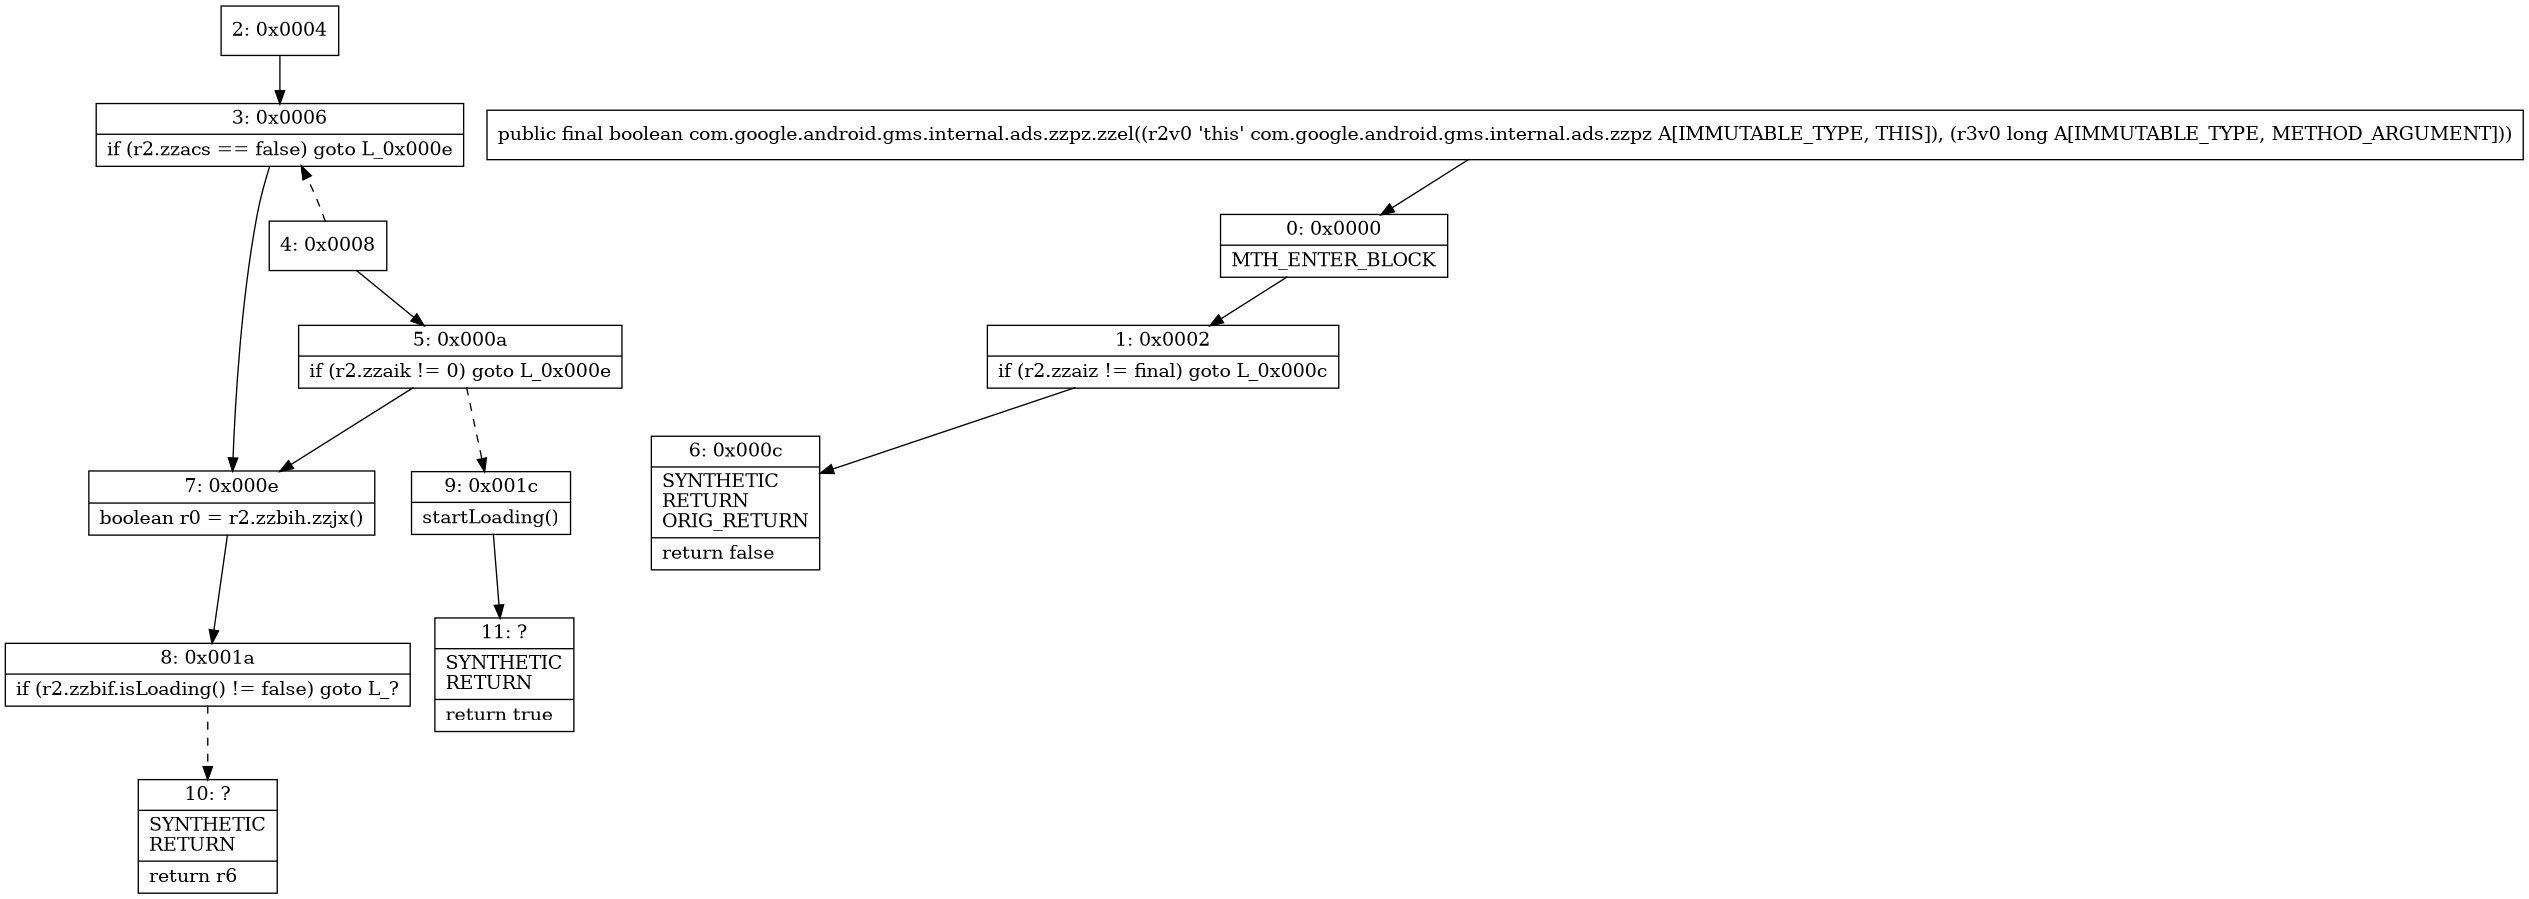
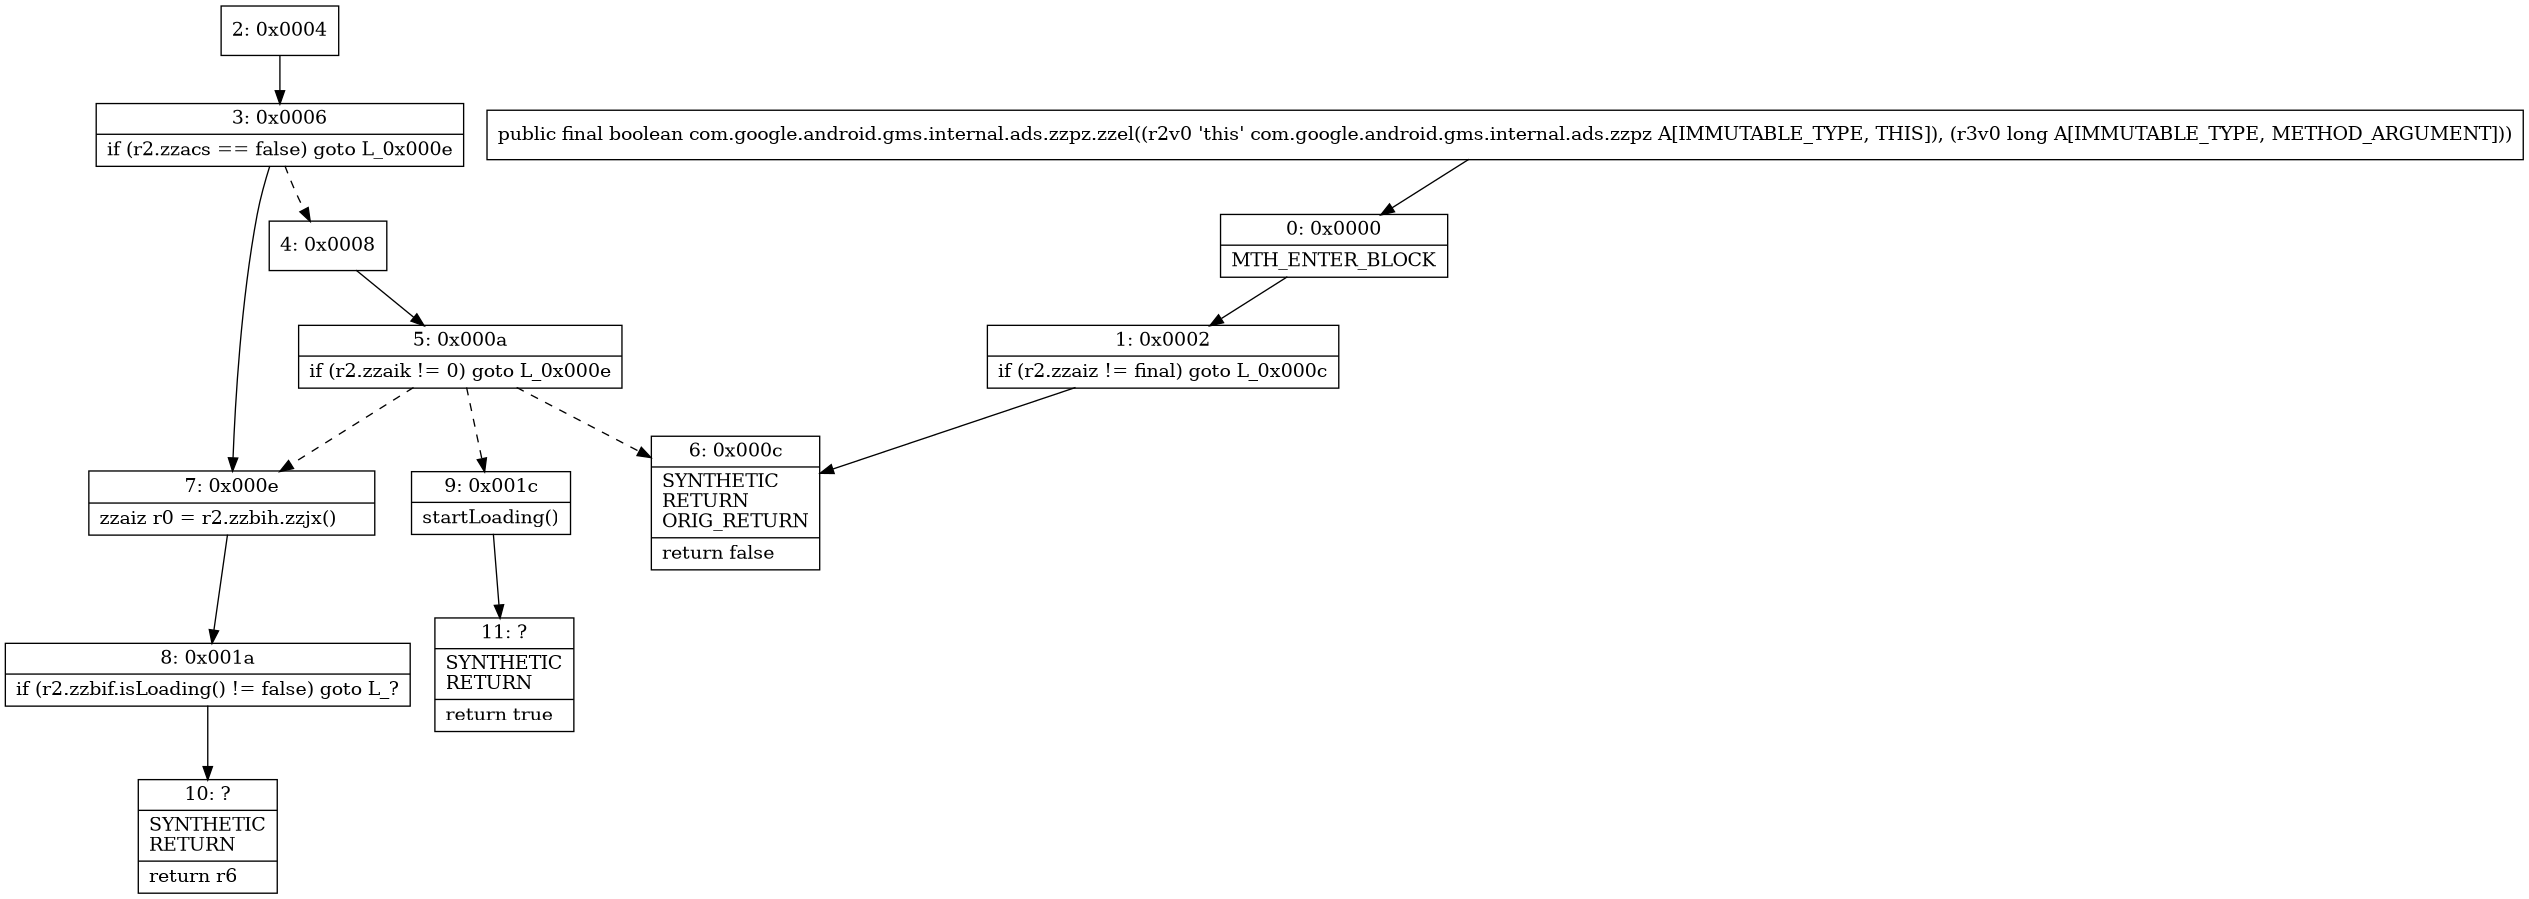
edge "4: 0x0008" -> "3: 0x0006": reversed
edge "5: 0x000a" -> "6: 0x000c": added
edge "5: 0x000a" -> "7: 0x000e": style solid -> dashed
node "7: 0x000e": text "boolean r0 = r2.zzbih.zzjx()" -> "zzaiz r0 = r2.zzbih.zzjx()"
edge "8: 0x001a" -> "10: ?": style dashed -> solid
